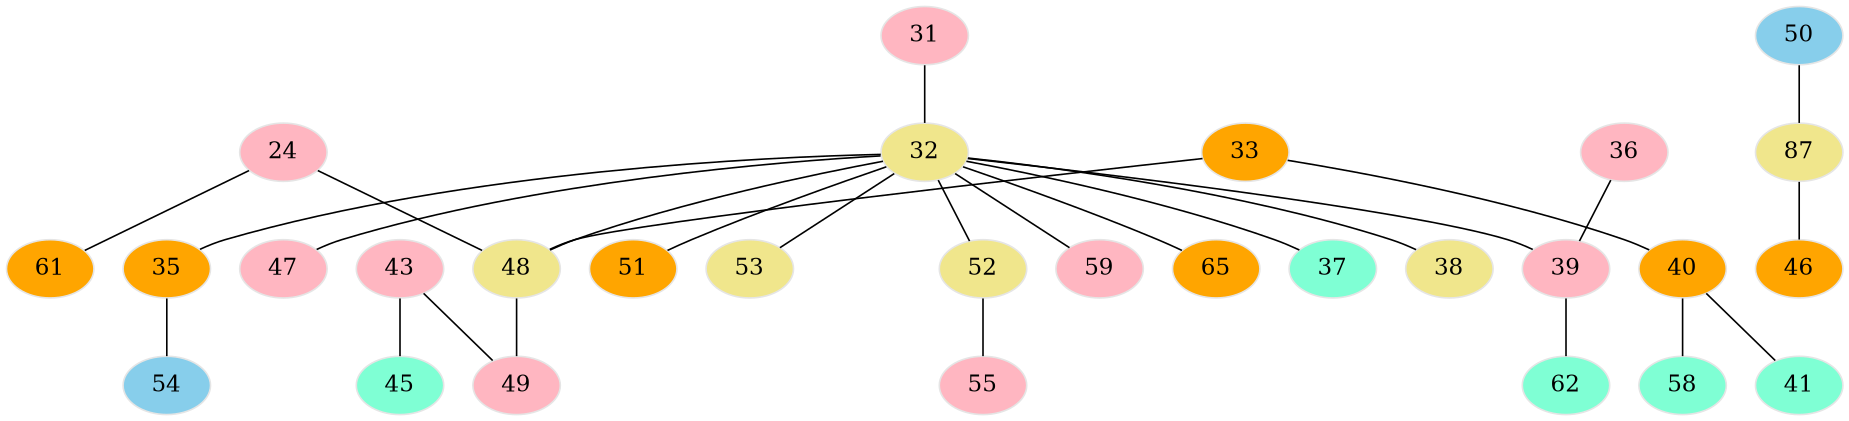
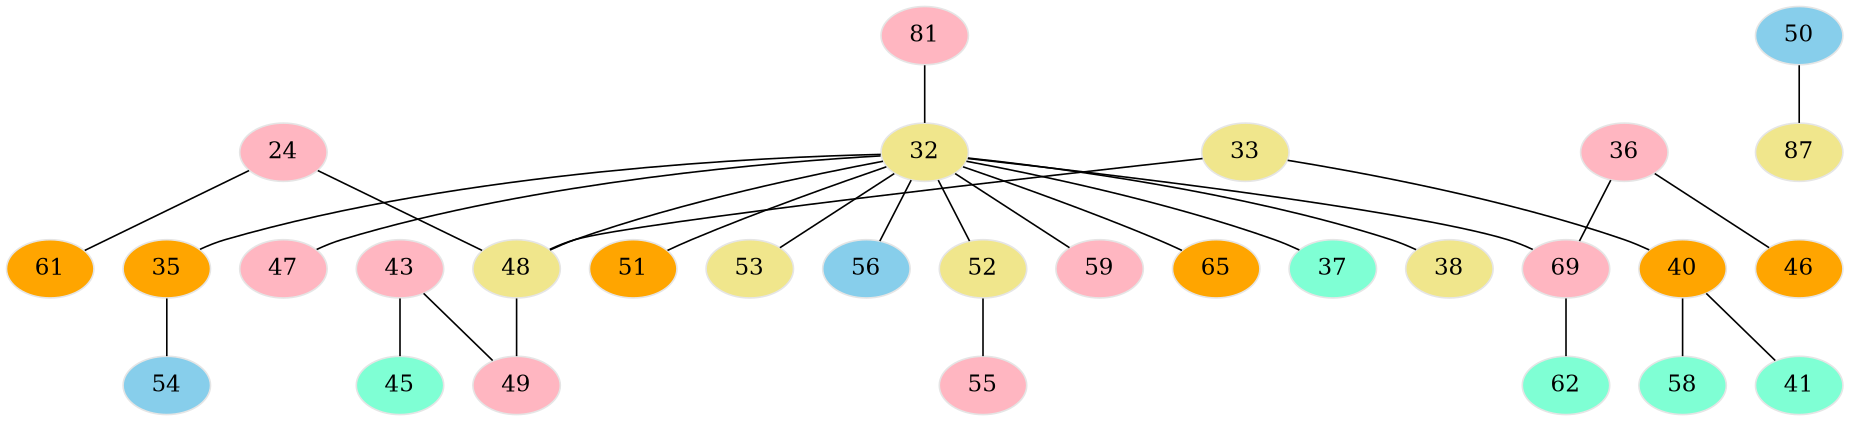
node "31": label "31" -> "81"
node "33": fillcolor orange -> khaki
edge "87" -- "46": now "36" -- "46"
node "56": added
node "39": label "39" -> "69"
